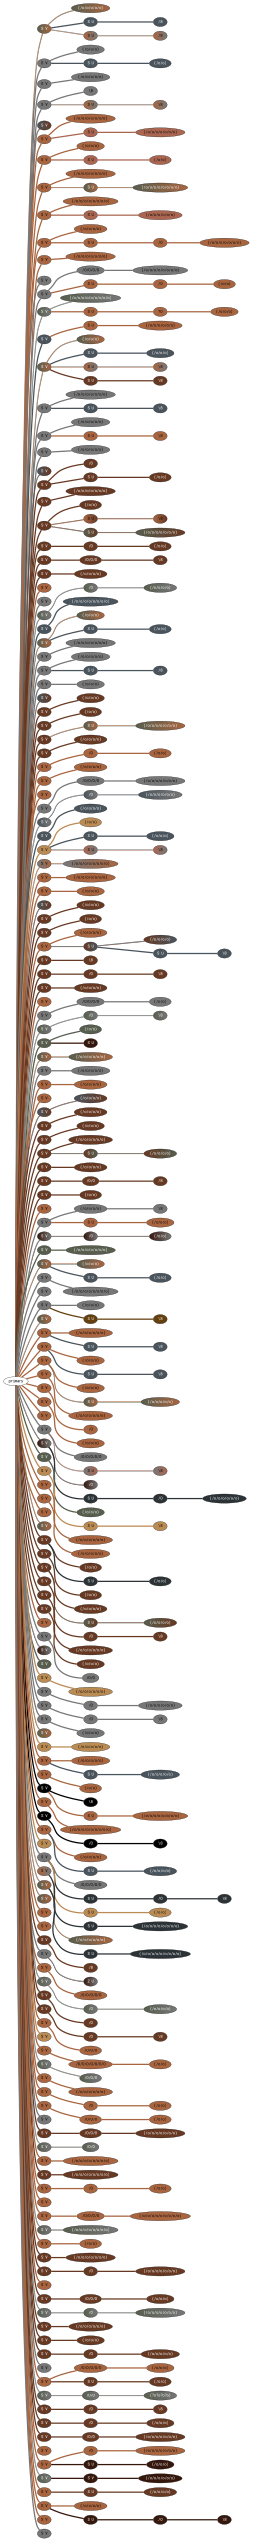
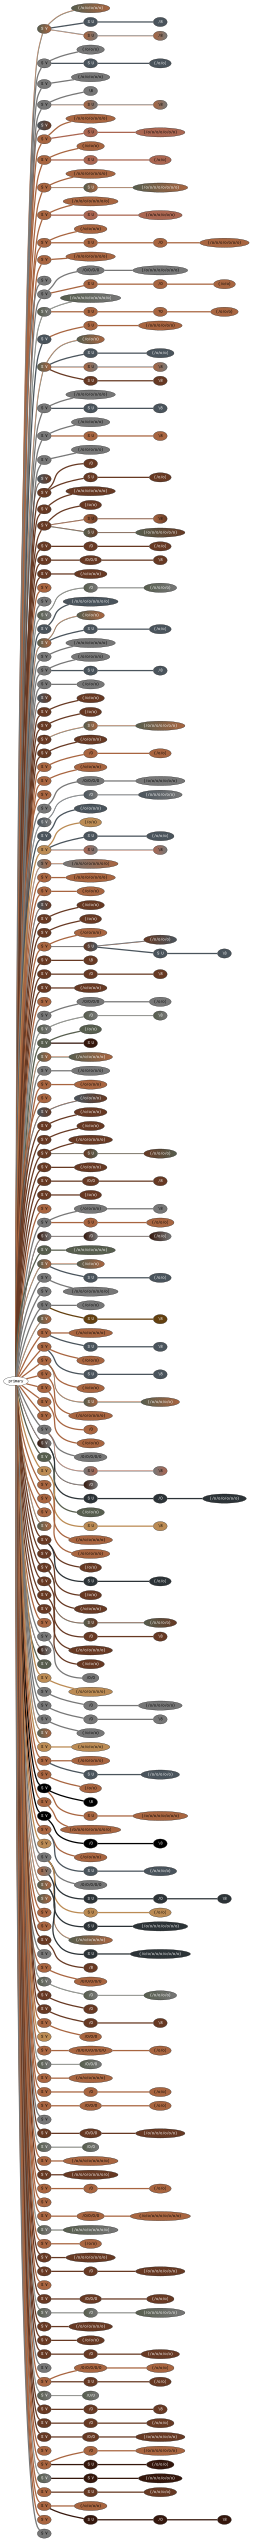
node "Z U": removed
node "(?o?o?o?o)": removed
